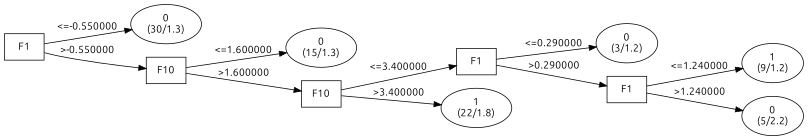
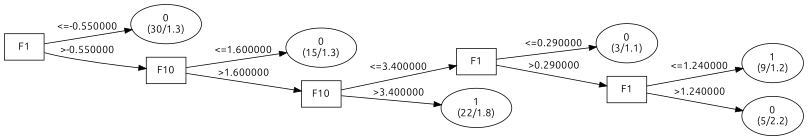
node "0 (3/1.2)": label "0 (3/1.2)" -> "0 (3/1.1)"
